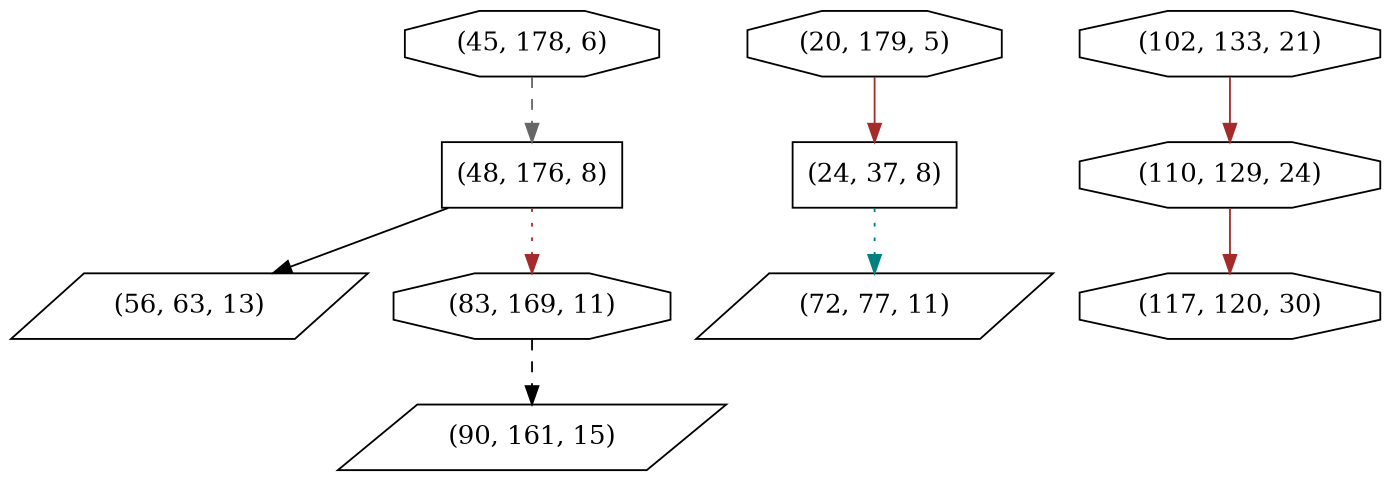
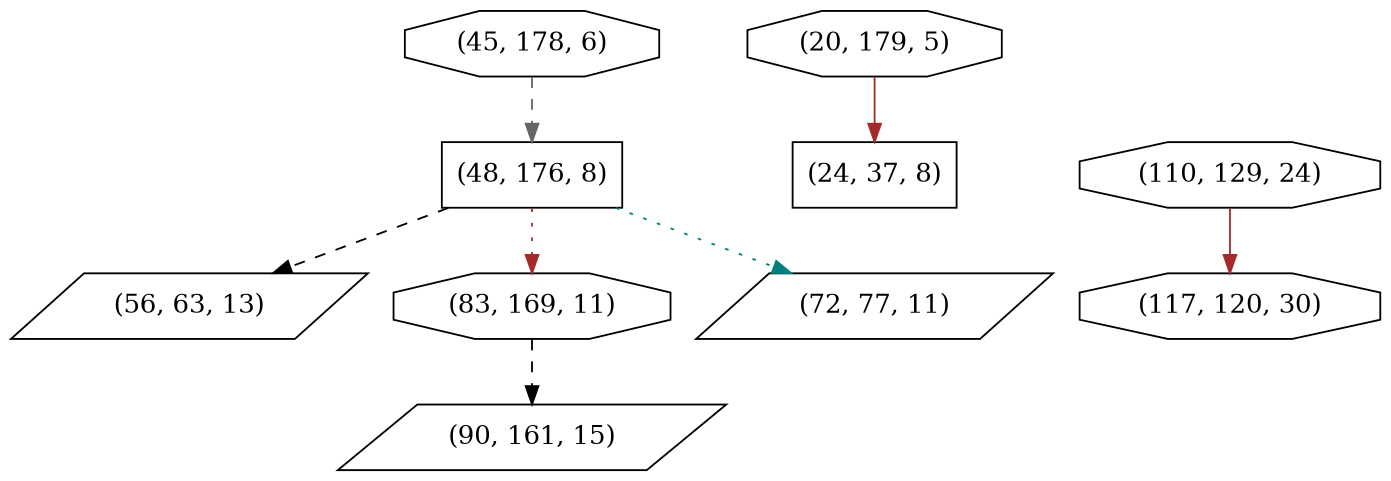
node "(102, 133, 21)": removed
edge "(24, 37, 8)" -> "(72, 77, 11)": now "(48, 176, 8)" -> "(72, 77, 11)"
edge "(48, 176, 8)" -> "(56, 63, 13)": style solid -> dashed
